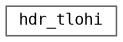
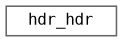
node "hdr_tlohi": label "hdr_tlohi" -> "hdr_hdr"
